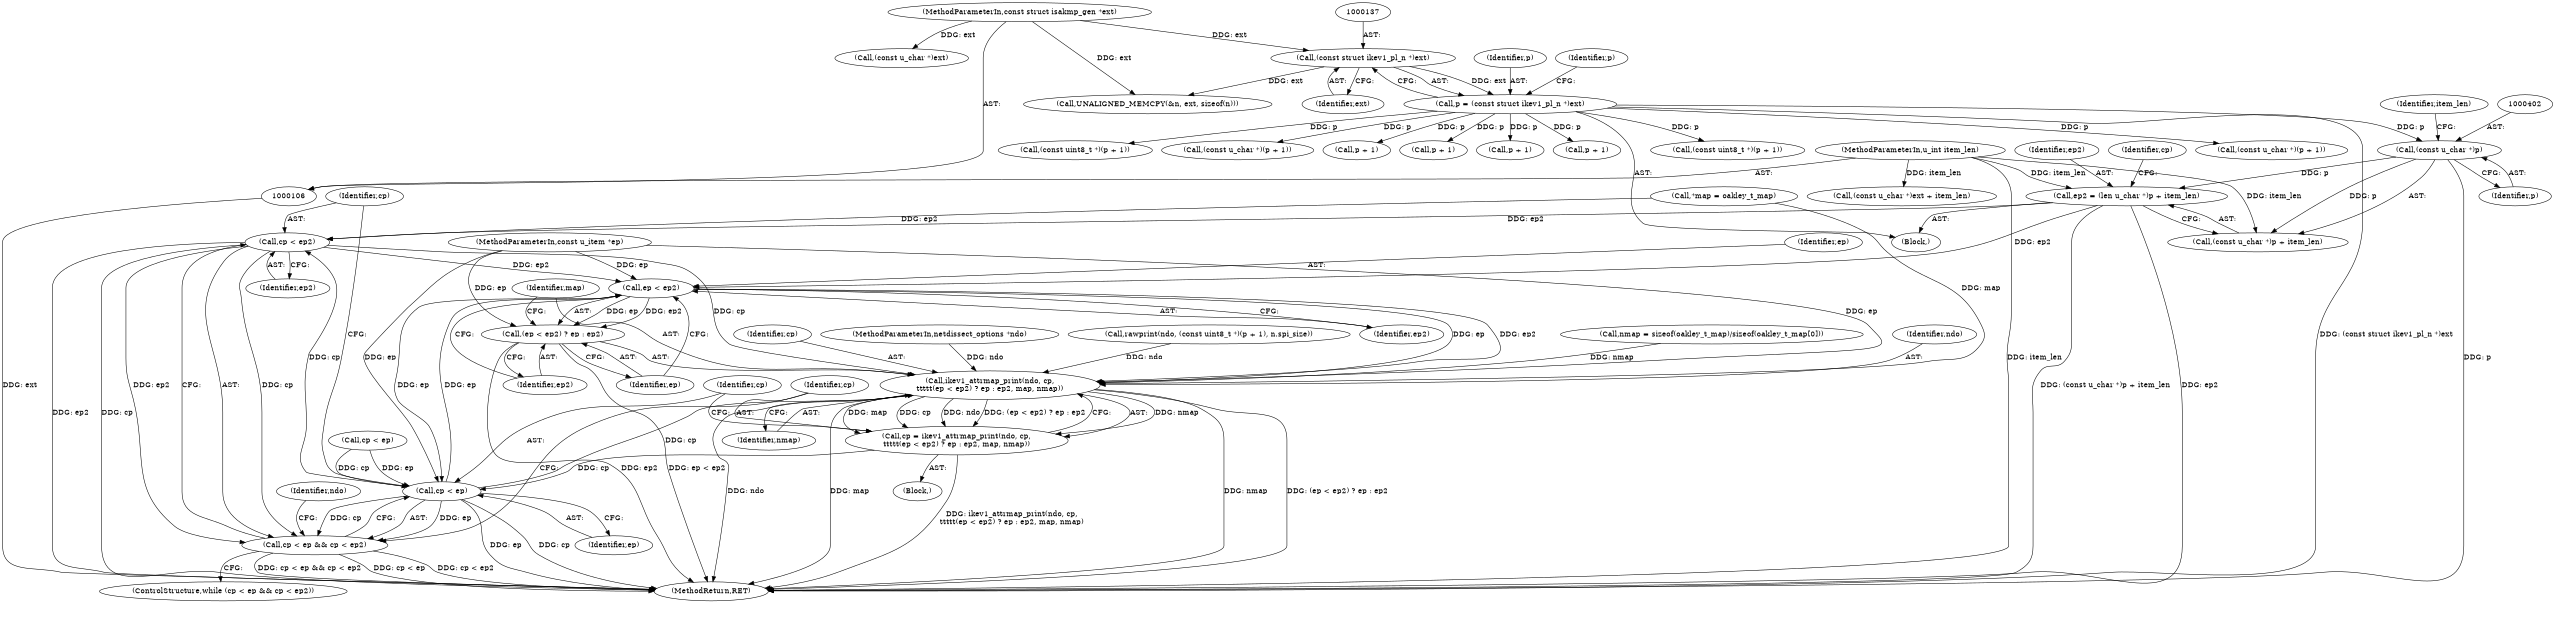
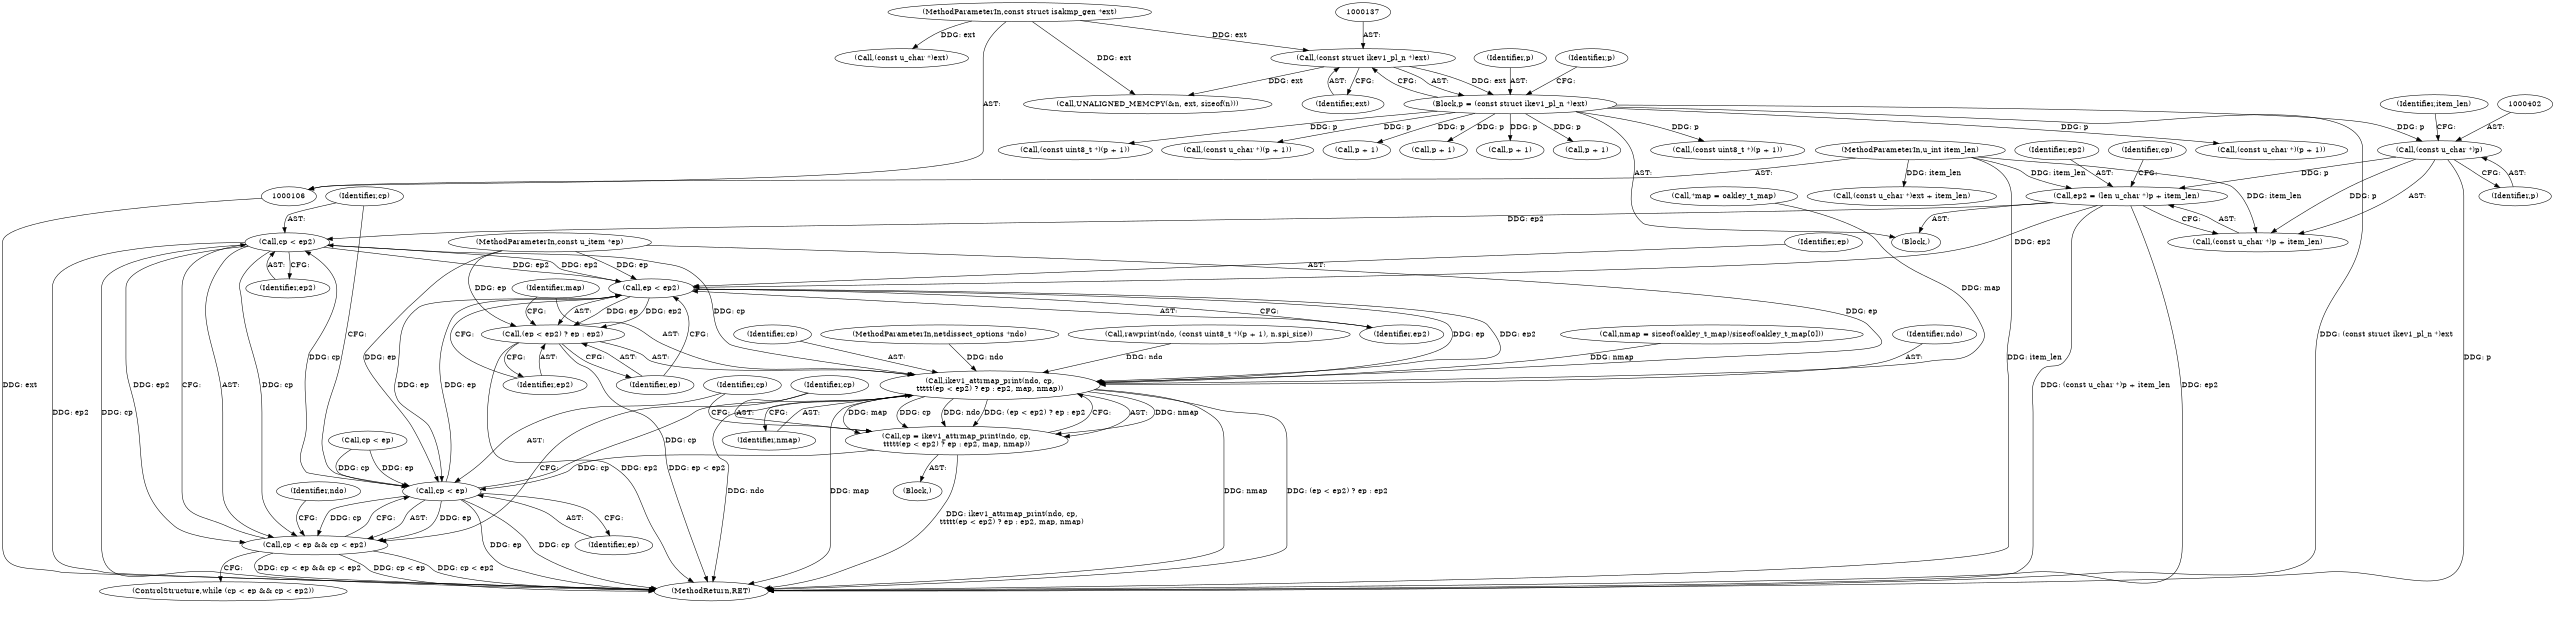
node "(Call,p = (const struct ikev1_pl_n *)ext)": label "(Call,p = (const struct ikev1_pl_n *)ext)" -> "(Block,p = (const struct ikev1_pl_n *)ext)"
edge "(Call,*map = oakley_t_map)" -> "(Call,cp < ep2)": now "(Call,ep < ep2)" -> "(Call,cp < ep2)"
